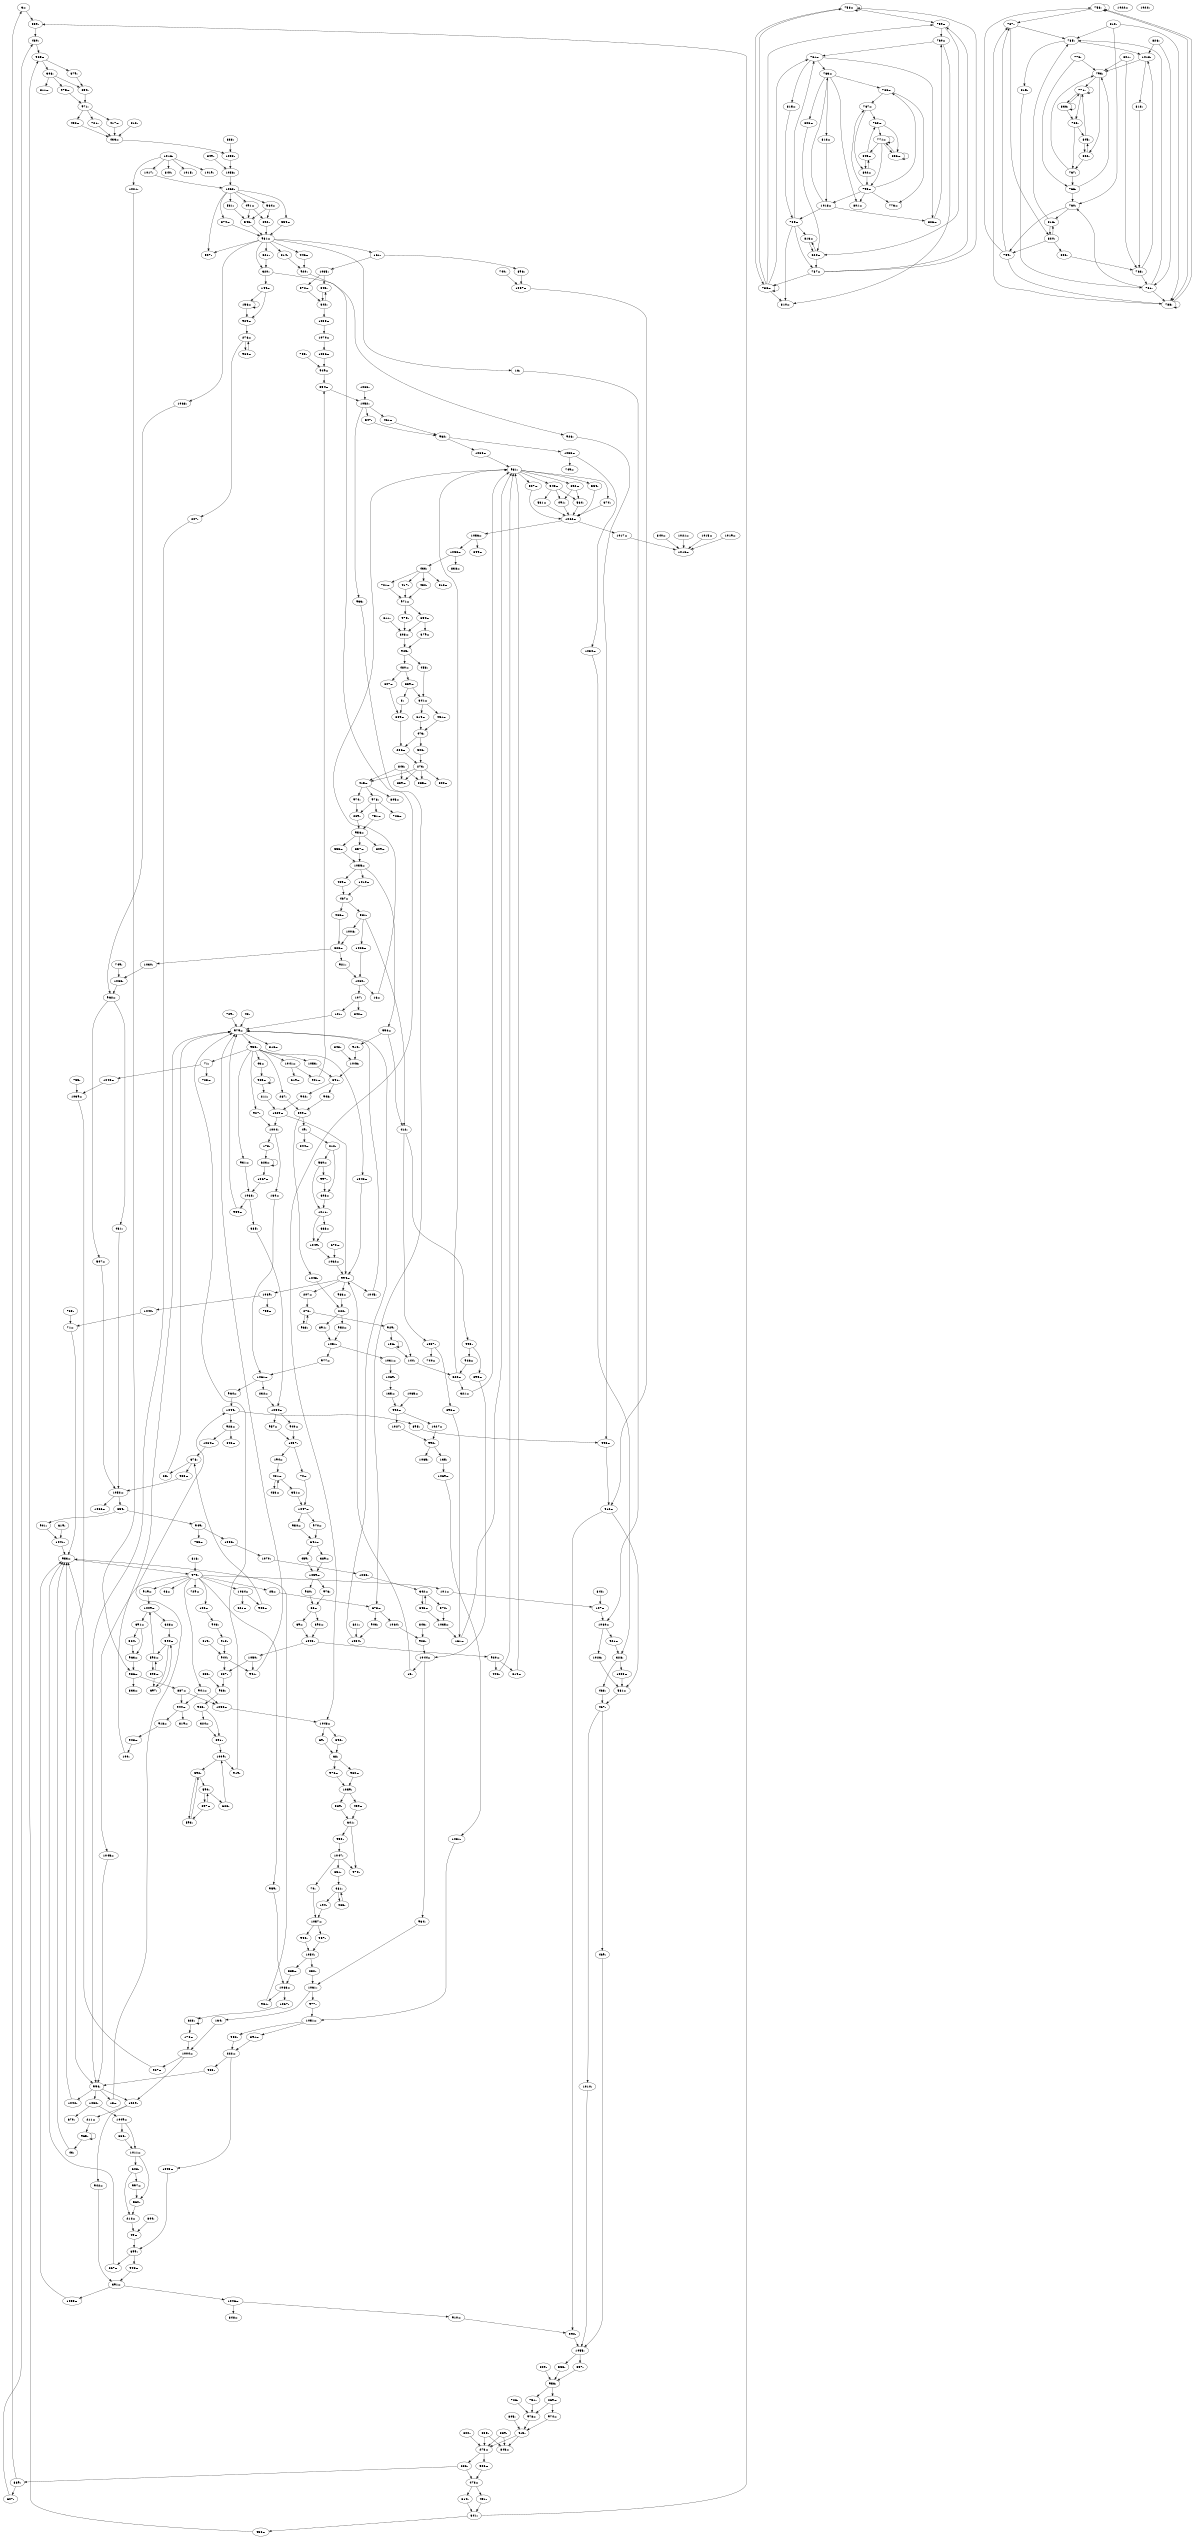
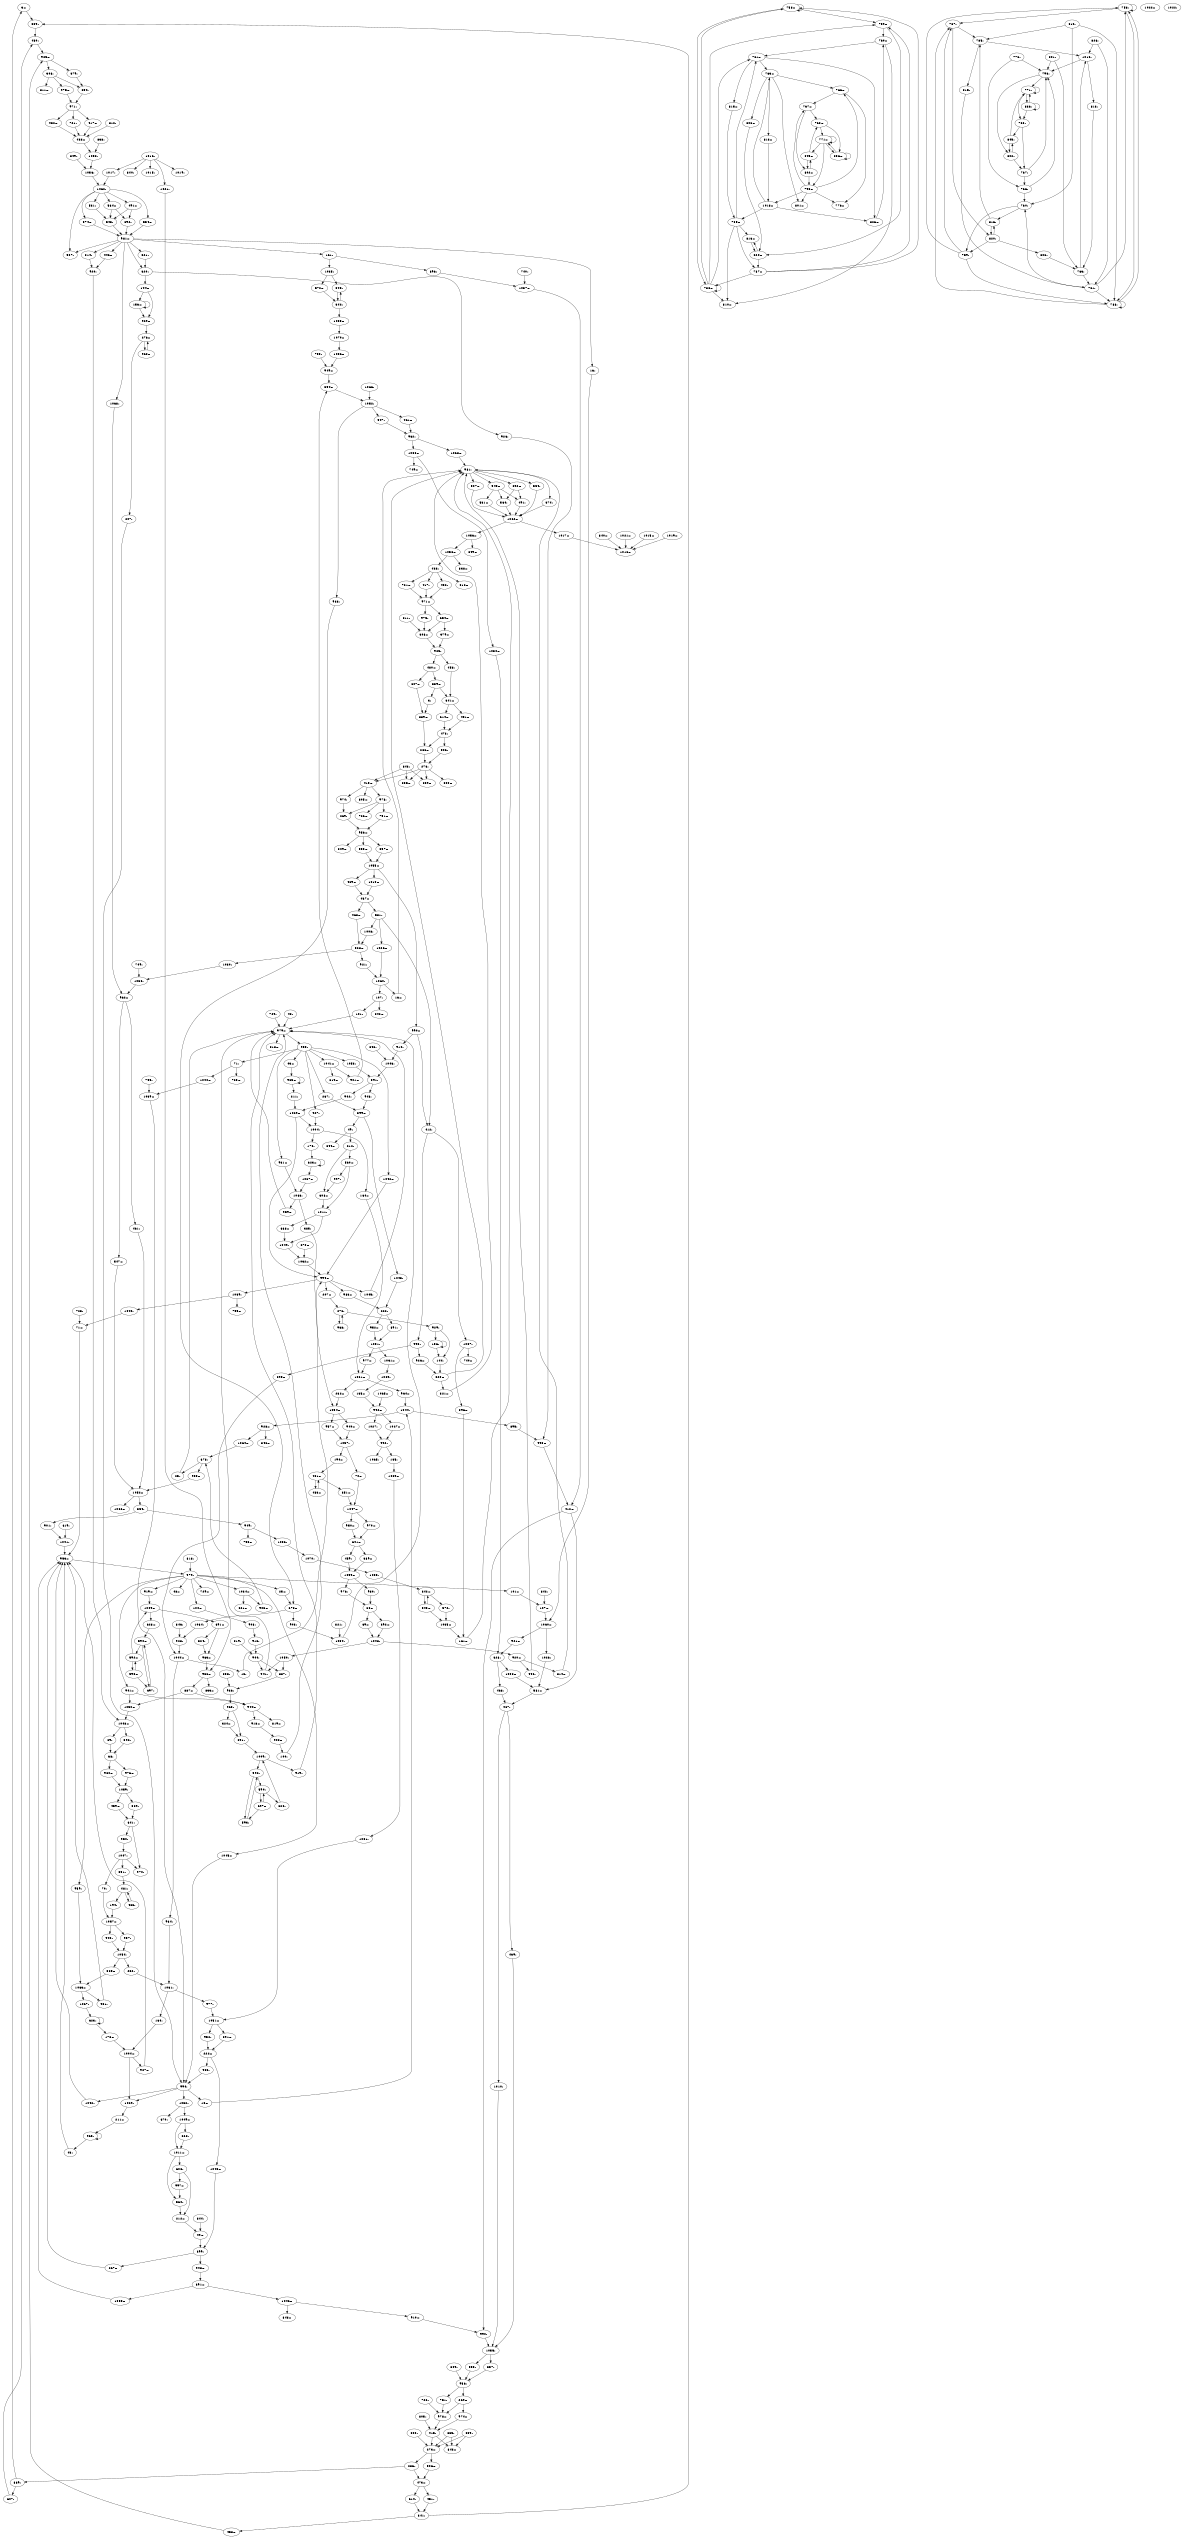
edge "761-" -> "785-": now "761-" -> "758-"
node "942+": removed
